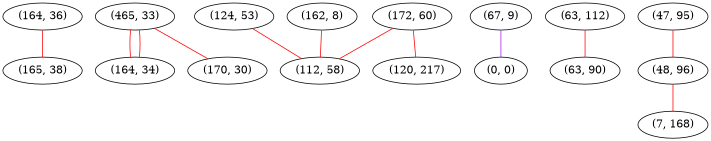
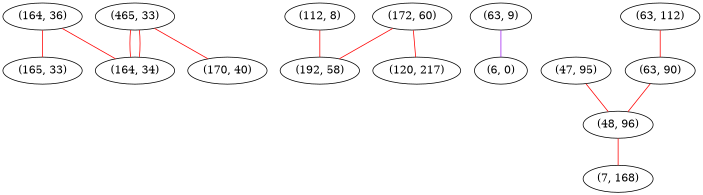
node "(124, 53)": removed
node "(162, 8)": label "(162, 8)" -> "(112, 8)"
node "(67, 9)": label "(67, 9)" -> "(63, 9)"
edge "(164, 36)" -- "(164, 34)": added
node "(165, 38)": label "(165, 38)" -> "(165, 33)"
node "(170, 30)": label "(170, 30)" -> "(170, 40)"
node "(112, 58)": label "(112, 58)" -> "(192, 58)"
node "(0, 0)": label "(0, 0)" -> "(6, 0)"
edge "(63, 90)" -- "(48, 96)": added
